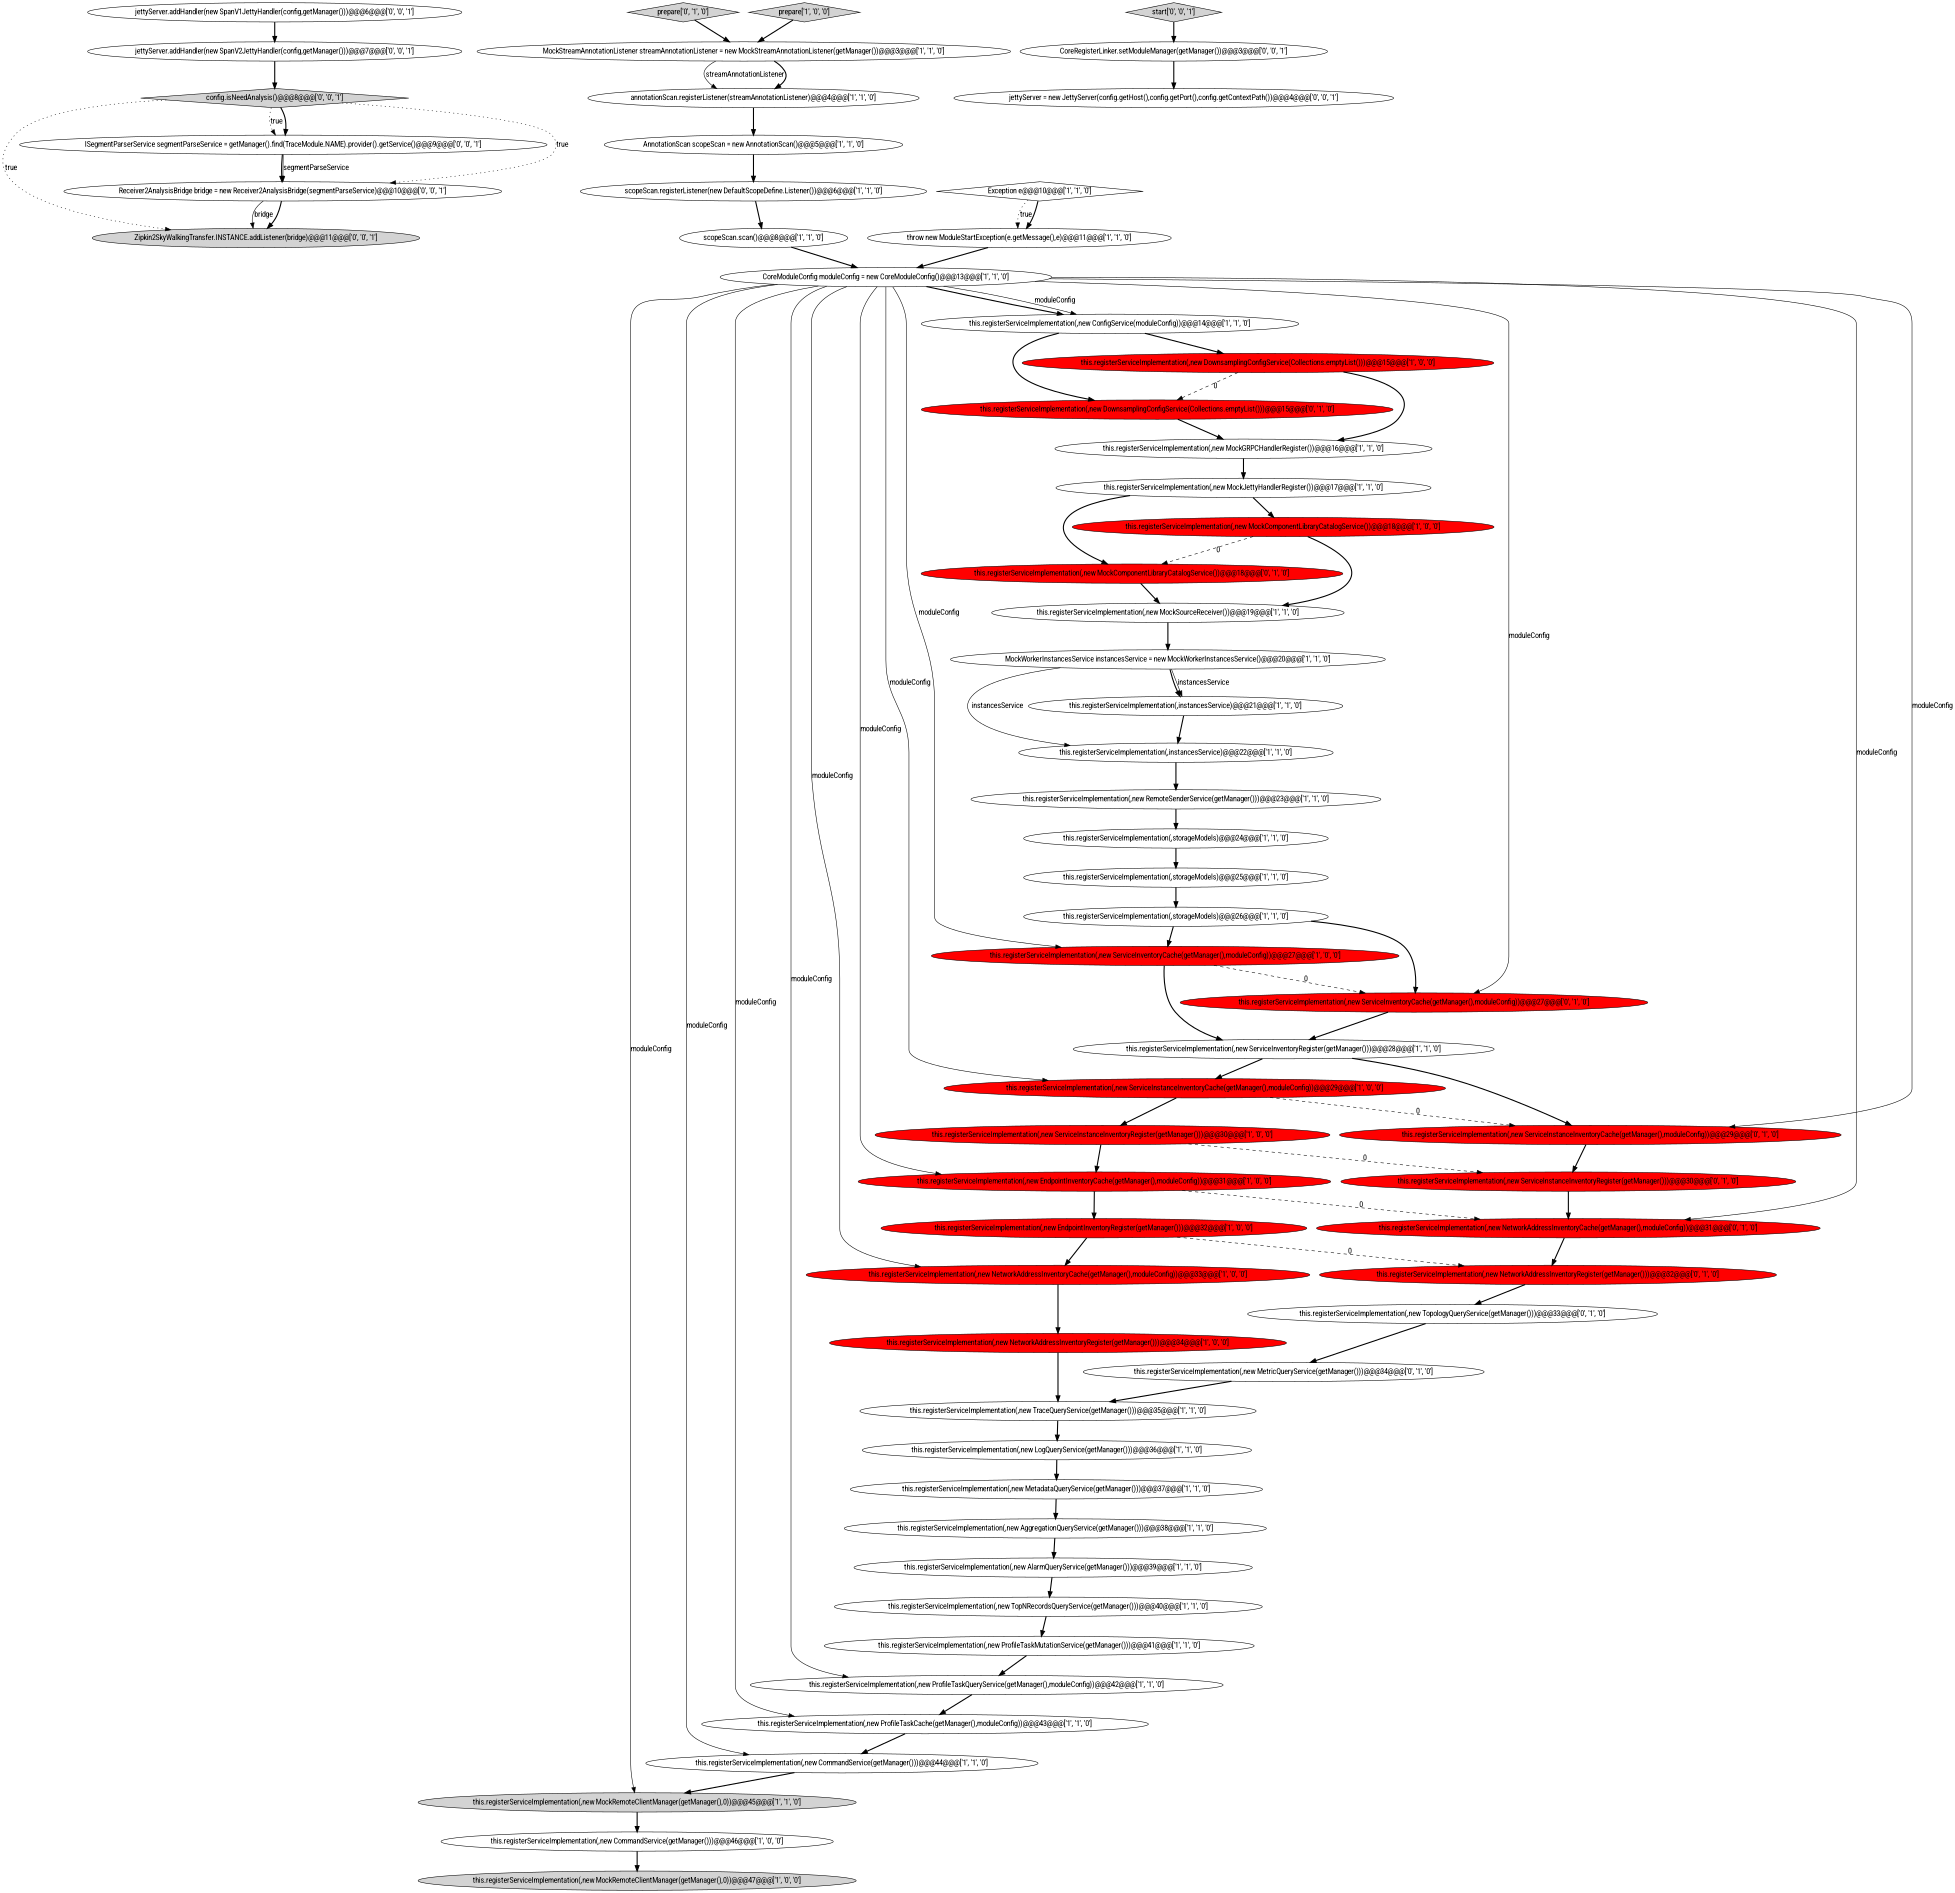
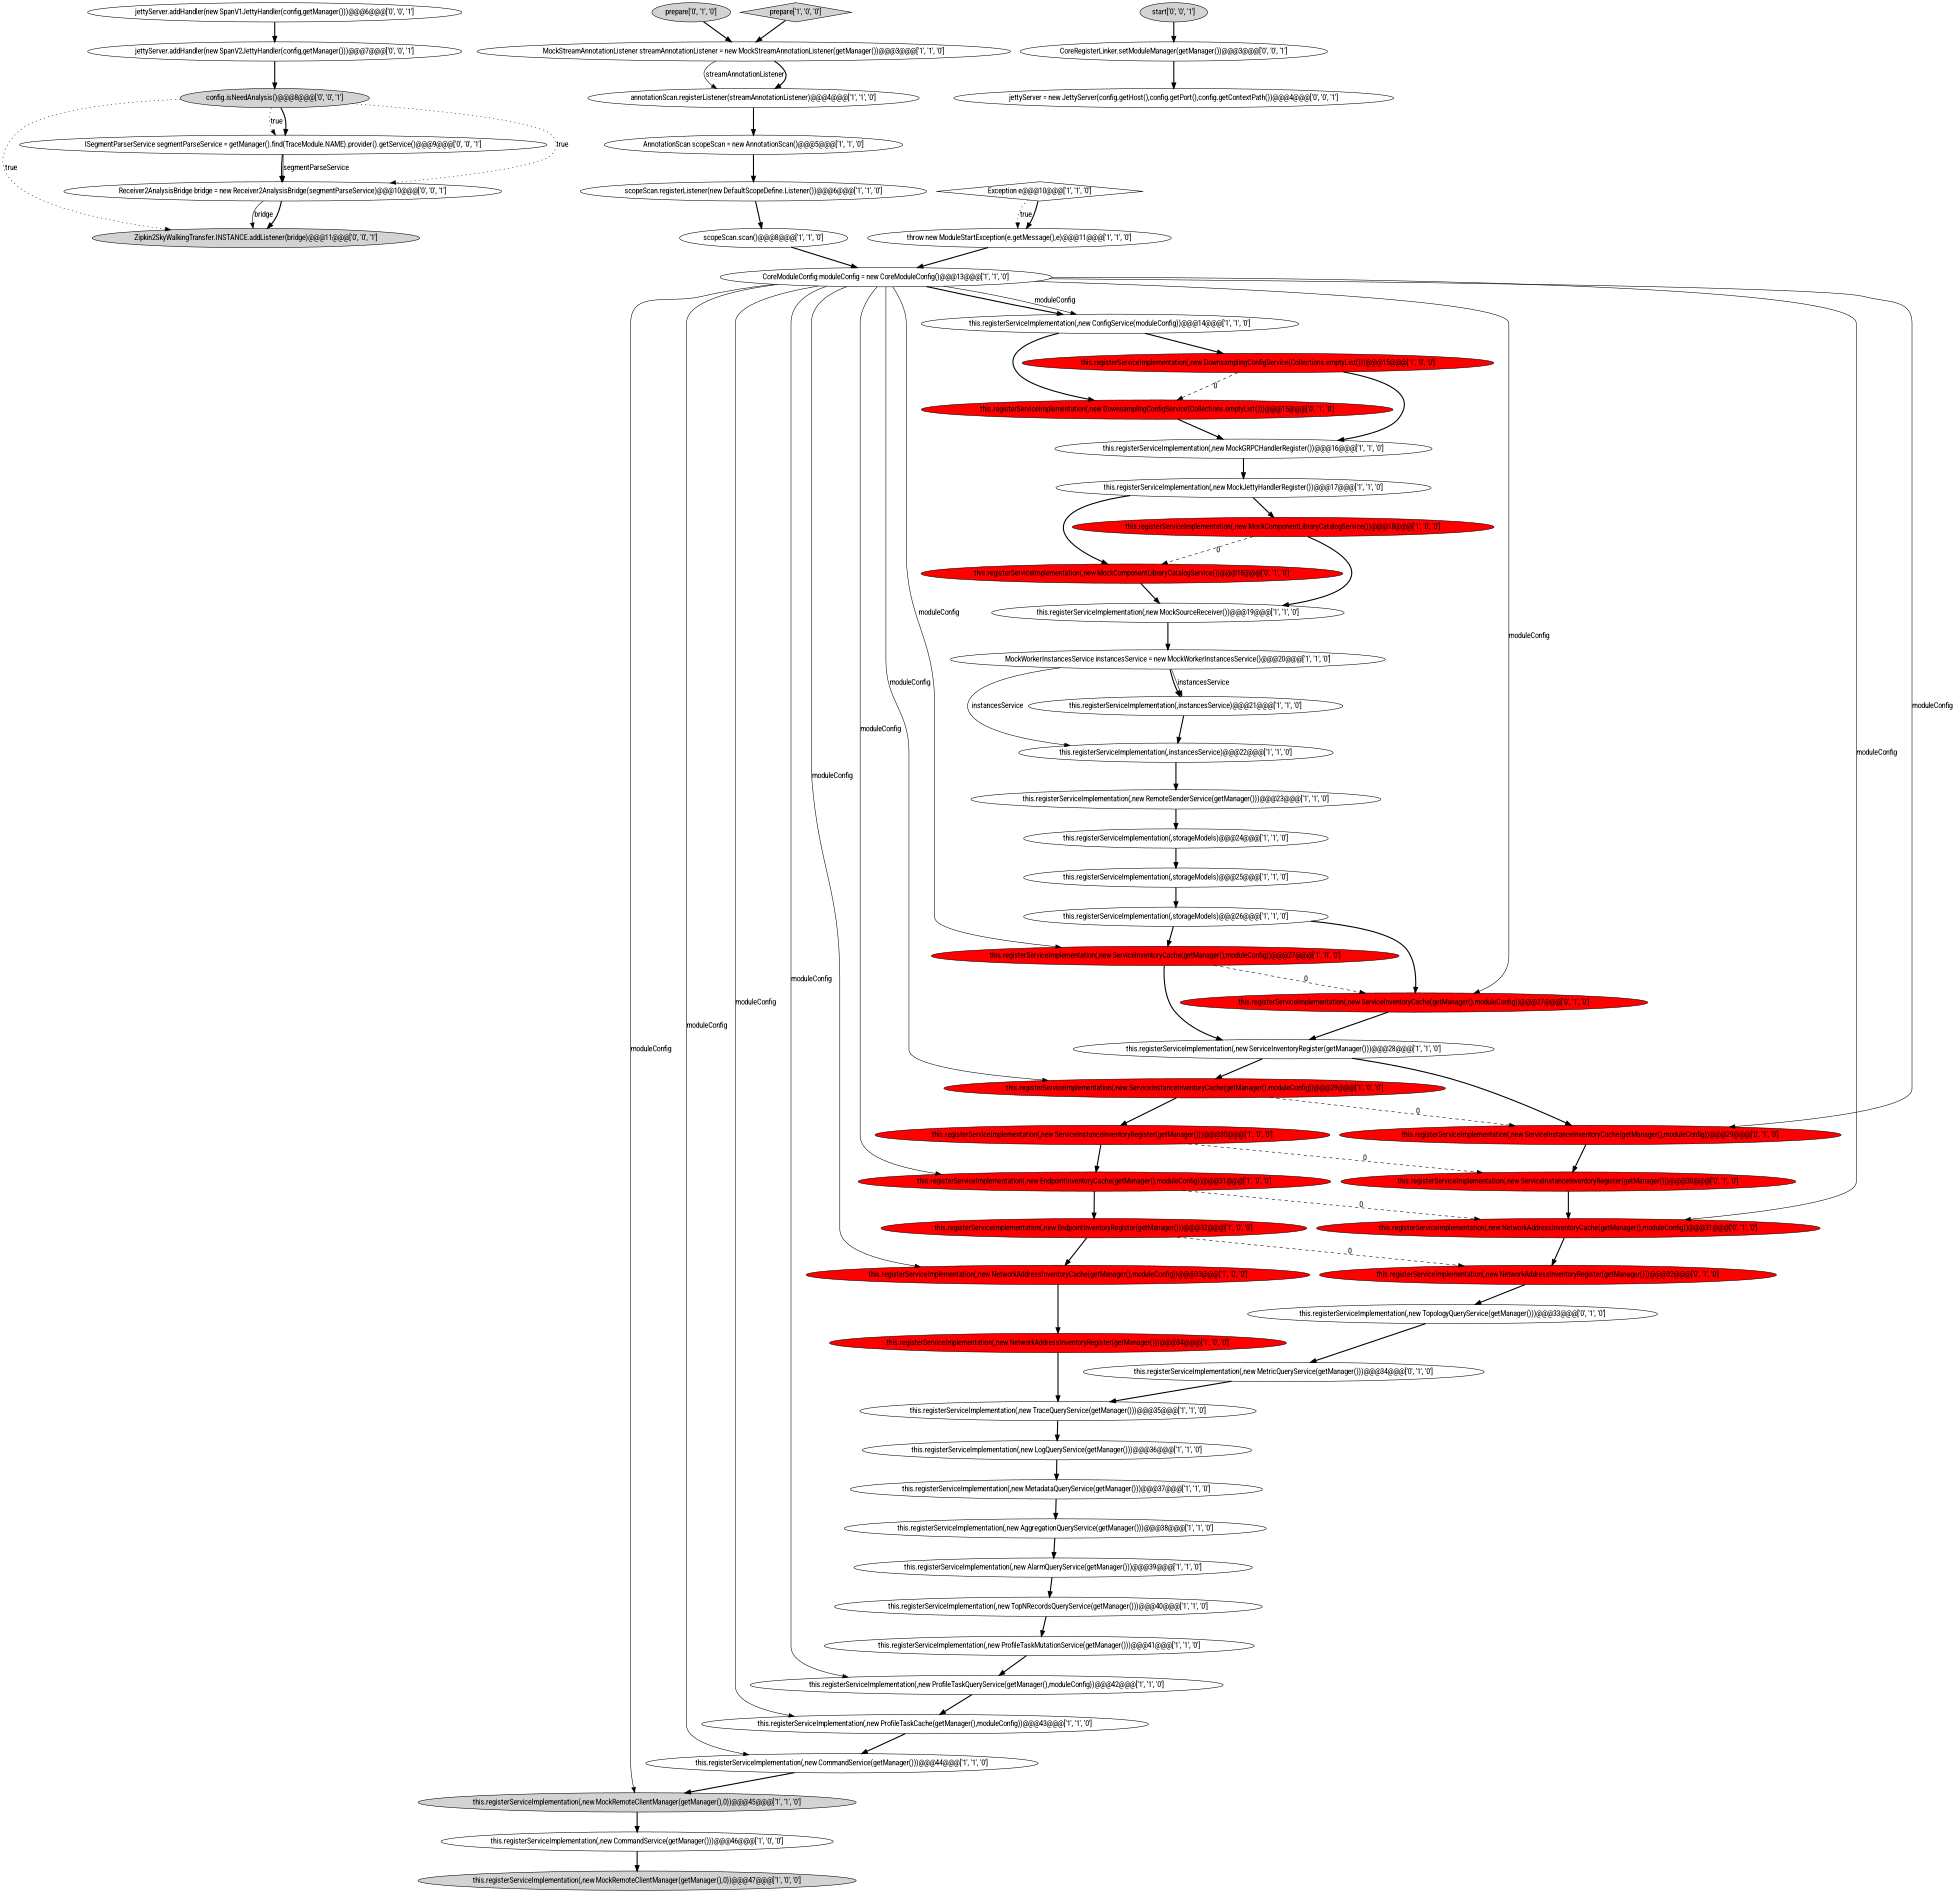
node "prepare['0', '1', '0']": shape diamond -> ellipse
node "start['0', '0', '1']": shape diamond -> ellipse
node "config.isNeedAnalysis()@@@8@@@['0', '0', '1']": shape diamond -> ellipse
